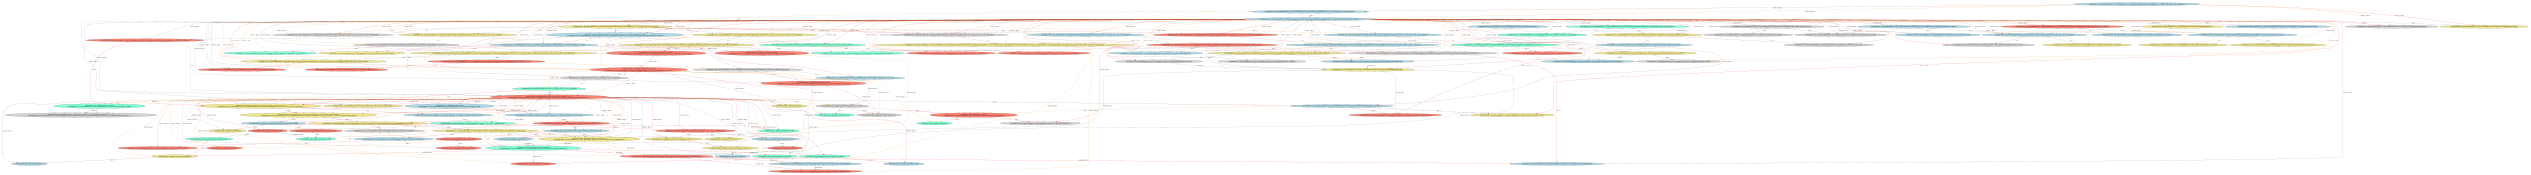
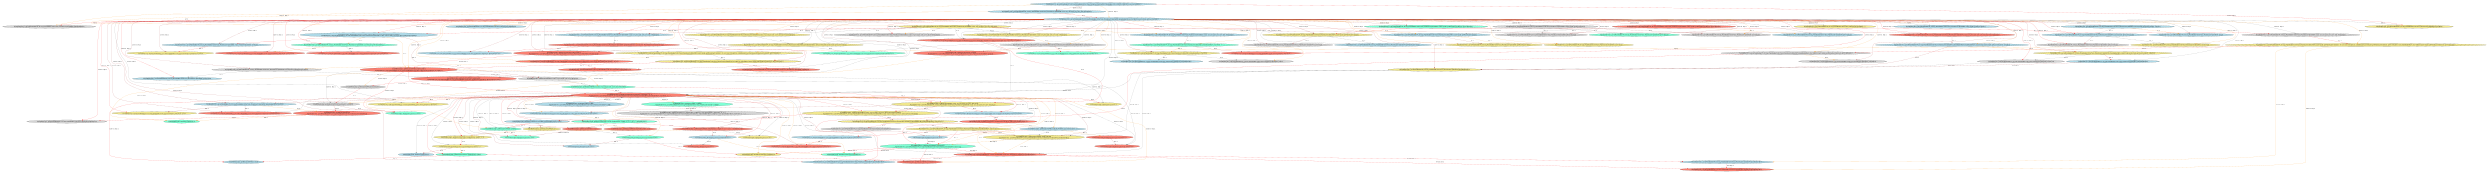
edge "KeysDAORedisImpl.getRedisInfo#?#122:keyValueStr.value(0)" -> "KeysDAORedisImpl.getRedisInfo#?#122:keyValueStr": reversed
edge "KeysDAORedisImpl.getRedisInfo#?#125:keyAndValue[0],value" -> "KeysDAORedisImpl.getRedisInfo#?#125:value": now "KeysDAORedisImpl.getRedisInfo#?#125:infoMap" -> "KeysDAORedisImpl.getRedisInfo#?#125:value"
node "KeysDAORedisImpl.getRedisInfo#?#123:2": removed
edge "KeysDAORedisImpl.getRedisInfo#?#125:keyAndValue" -> "KeysDAORedisImpl.getRedisInfo#?#125:0": now "KeysDAORedisImpl.getRedisInfo#?#125:keyAndValue[0]" -> "KeysDAORedisImpl.getRedisInfo#?#125:0"
